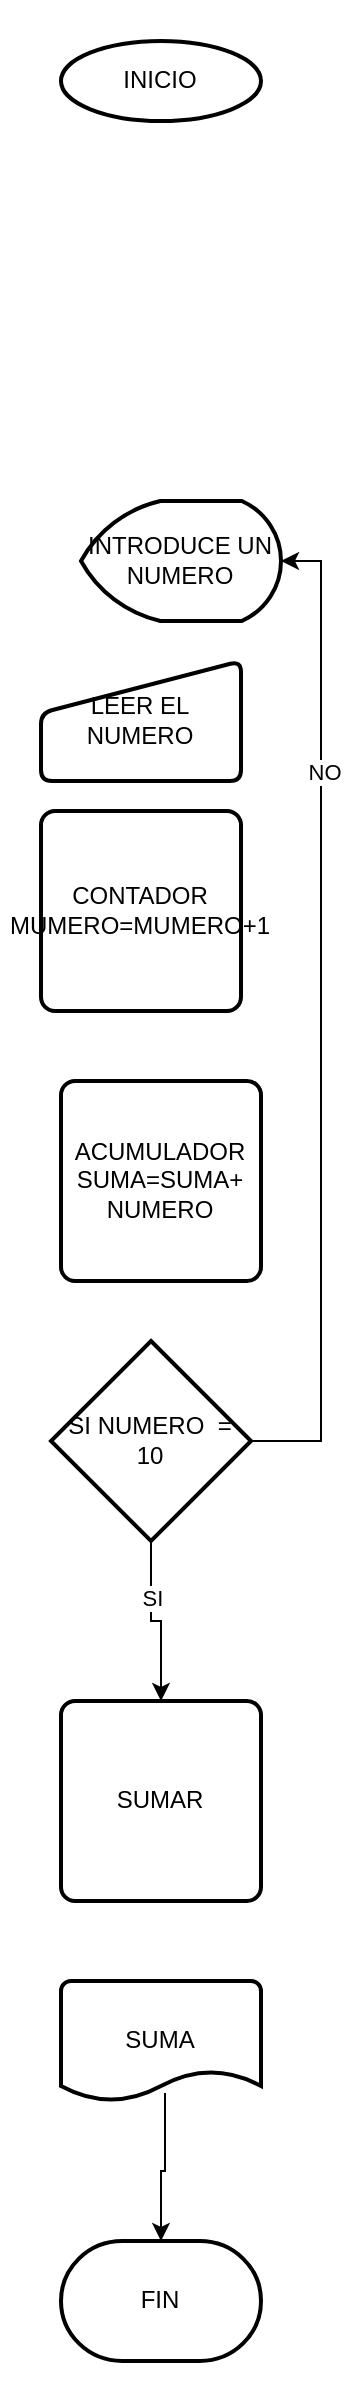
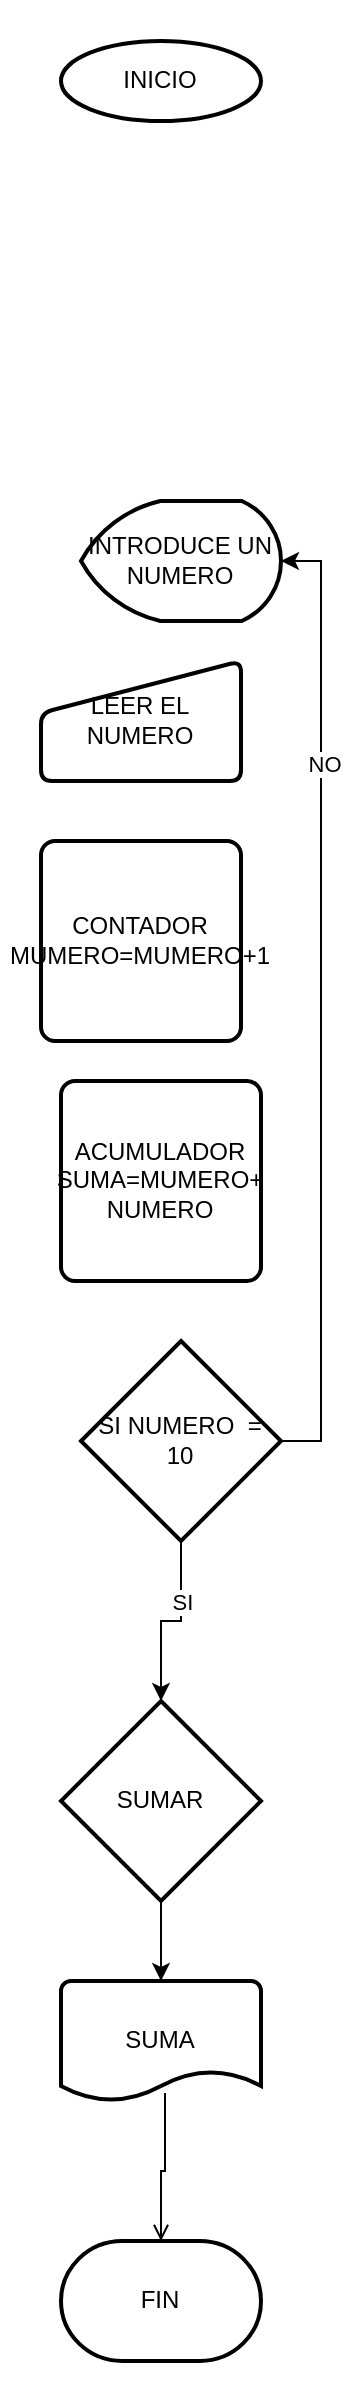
node "CONTADOR MUMERO=MUMERO+1": moved (141, 911) -> (141, 941)
node "ACUMULADOR SUMA=SUMA+ NUMERO": label "ACUMULADOR SUMA=SUMA+ NUMERO" -> "ACUMULADOR SUMA=MUMERO+ NUMERO"
node "SI NUMERO = 10": moved (151, 1441) -> (181, 1441)
node "SUMAR": shape rounded rectangle -> diamond
edge "SUMAR" -> "SUMA": added
edge "SUMA" -> "FIN": arrowhead classic -> open
